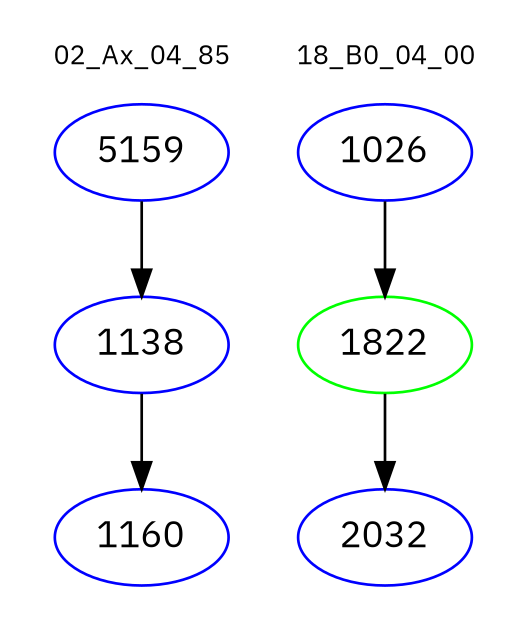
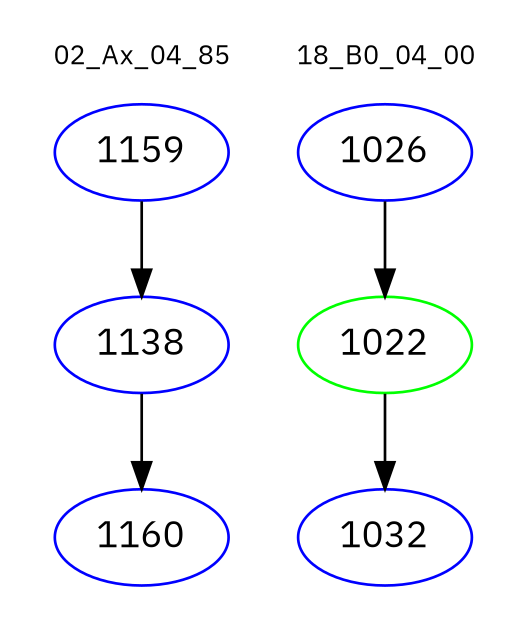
node "5159": label "5159" -> "1159"
node "1822": label "1822" -> "1022"
node "2032": label "2032" -> "1032"
